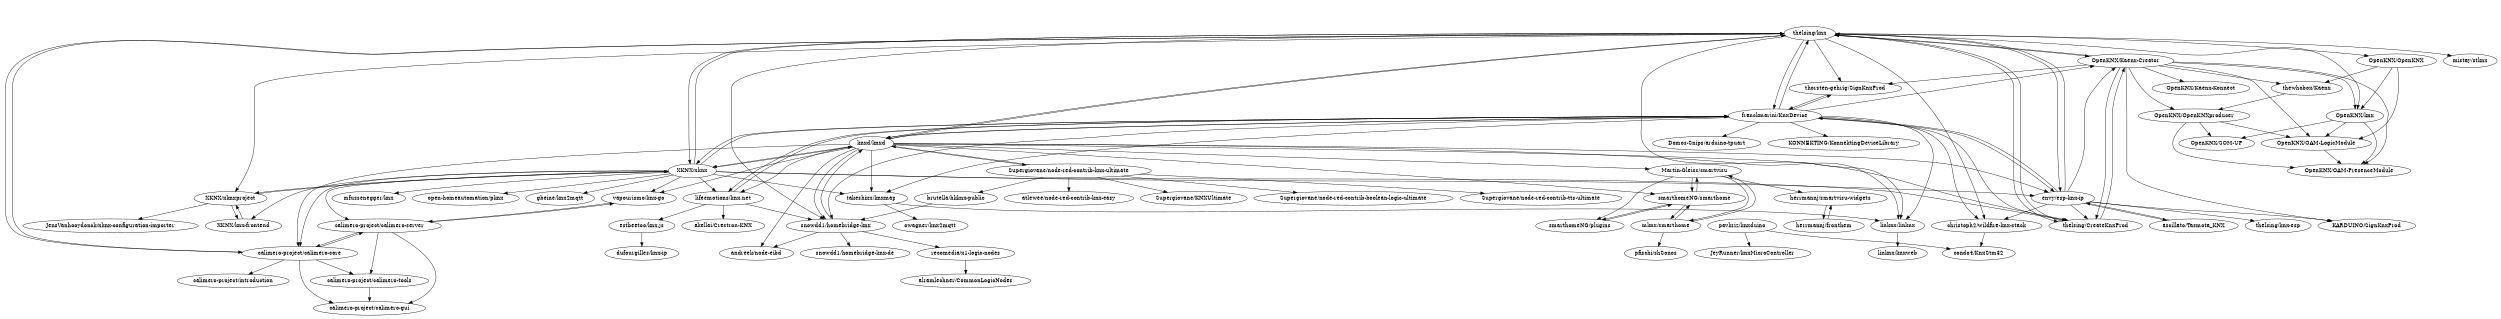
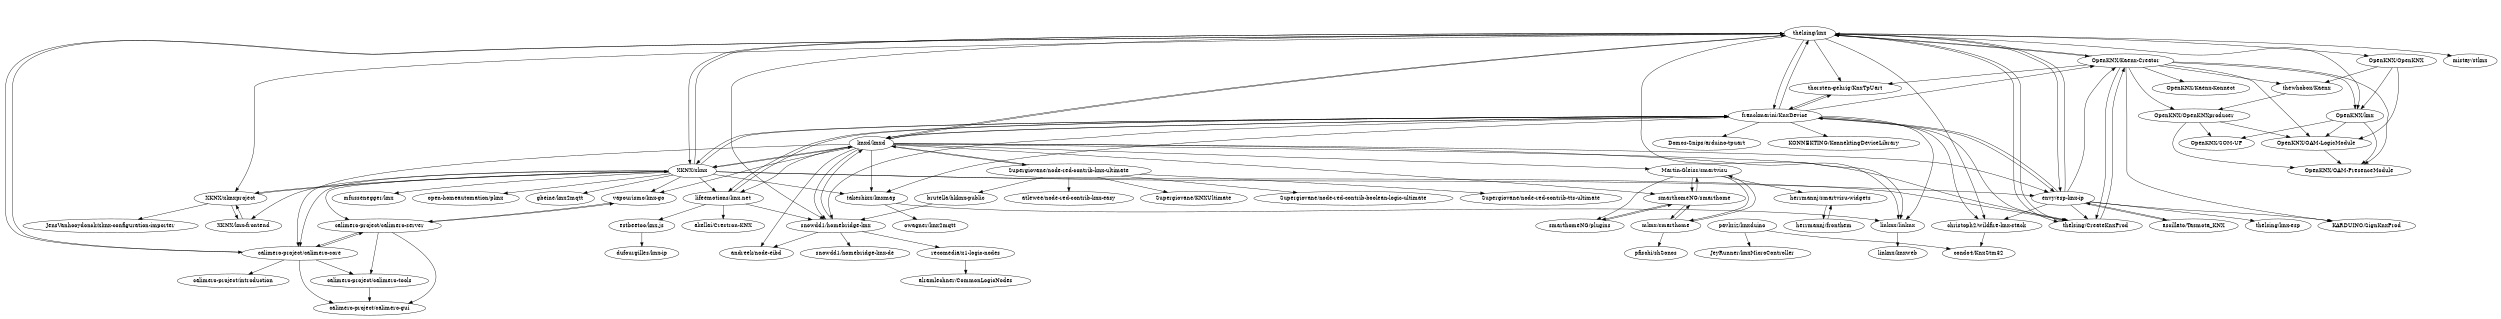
node "thorsten-gehrig/SignKnxProd": label "thorsten-gehrig/SignKnxProd" -> "thorsten-gehrig/KnxTpUart"
